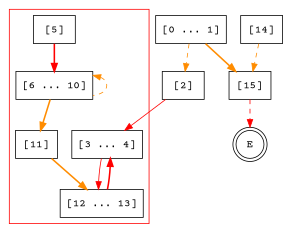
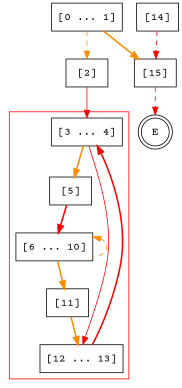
edge "[14]" -> "[15]": color darkorange -> red
edge "[3 ... 4]" -> "[5]": added
